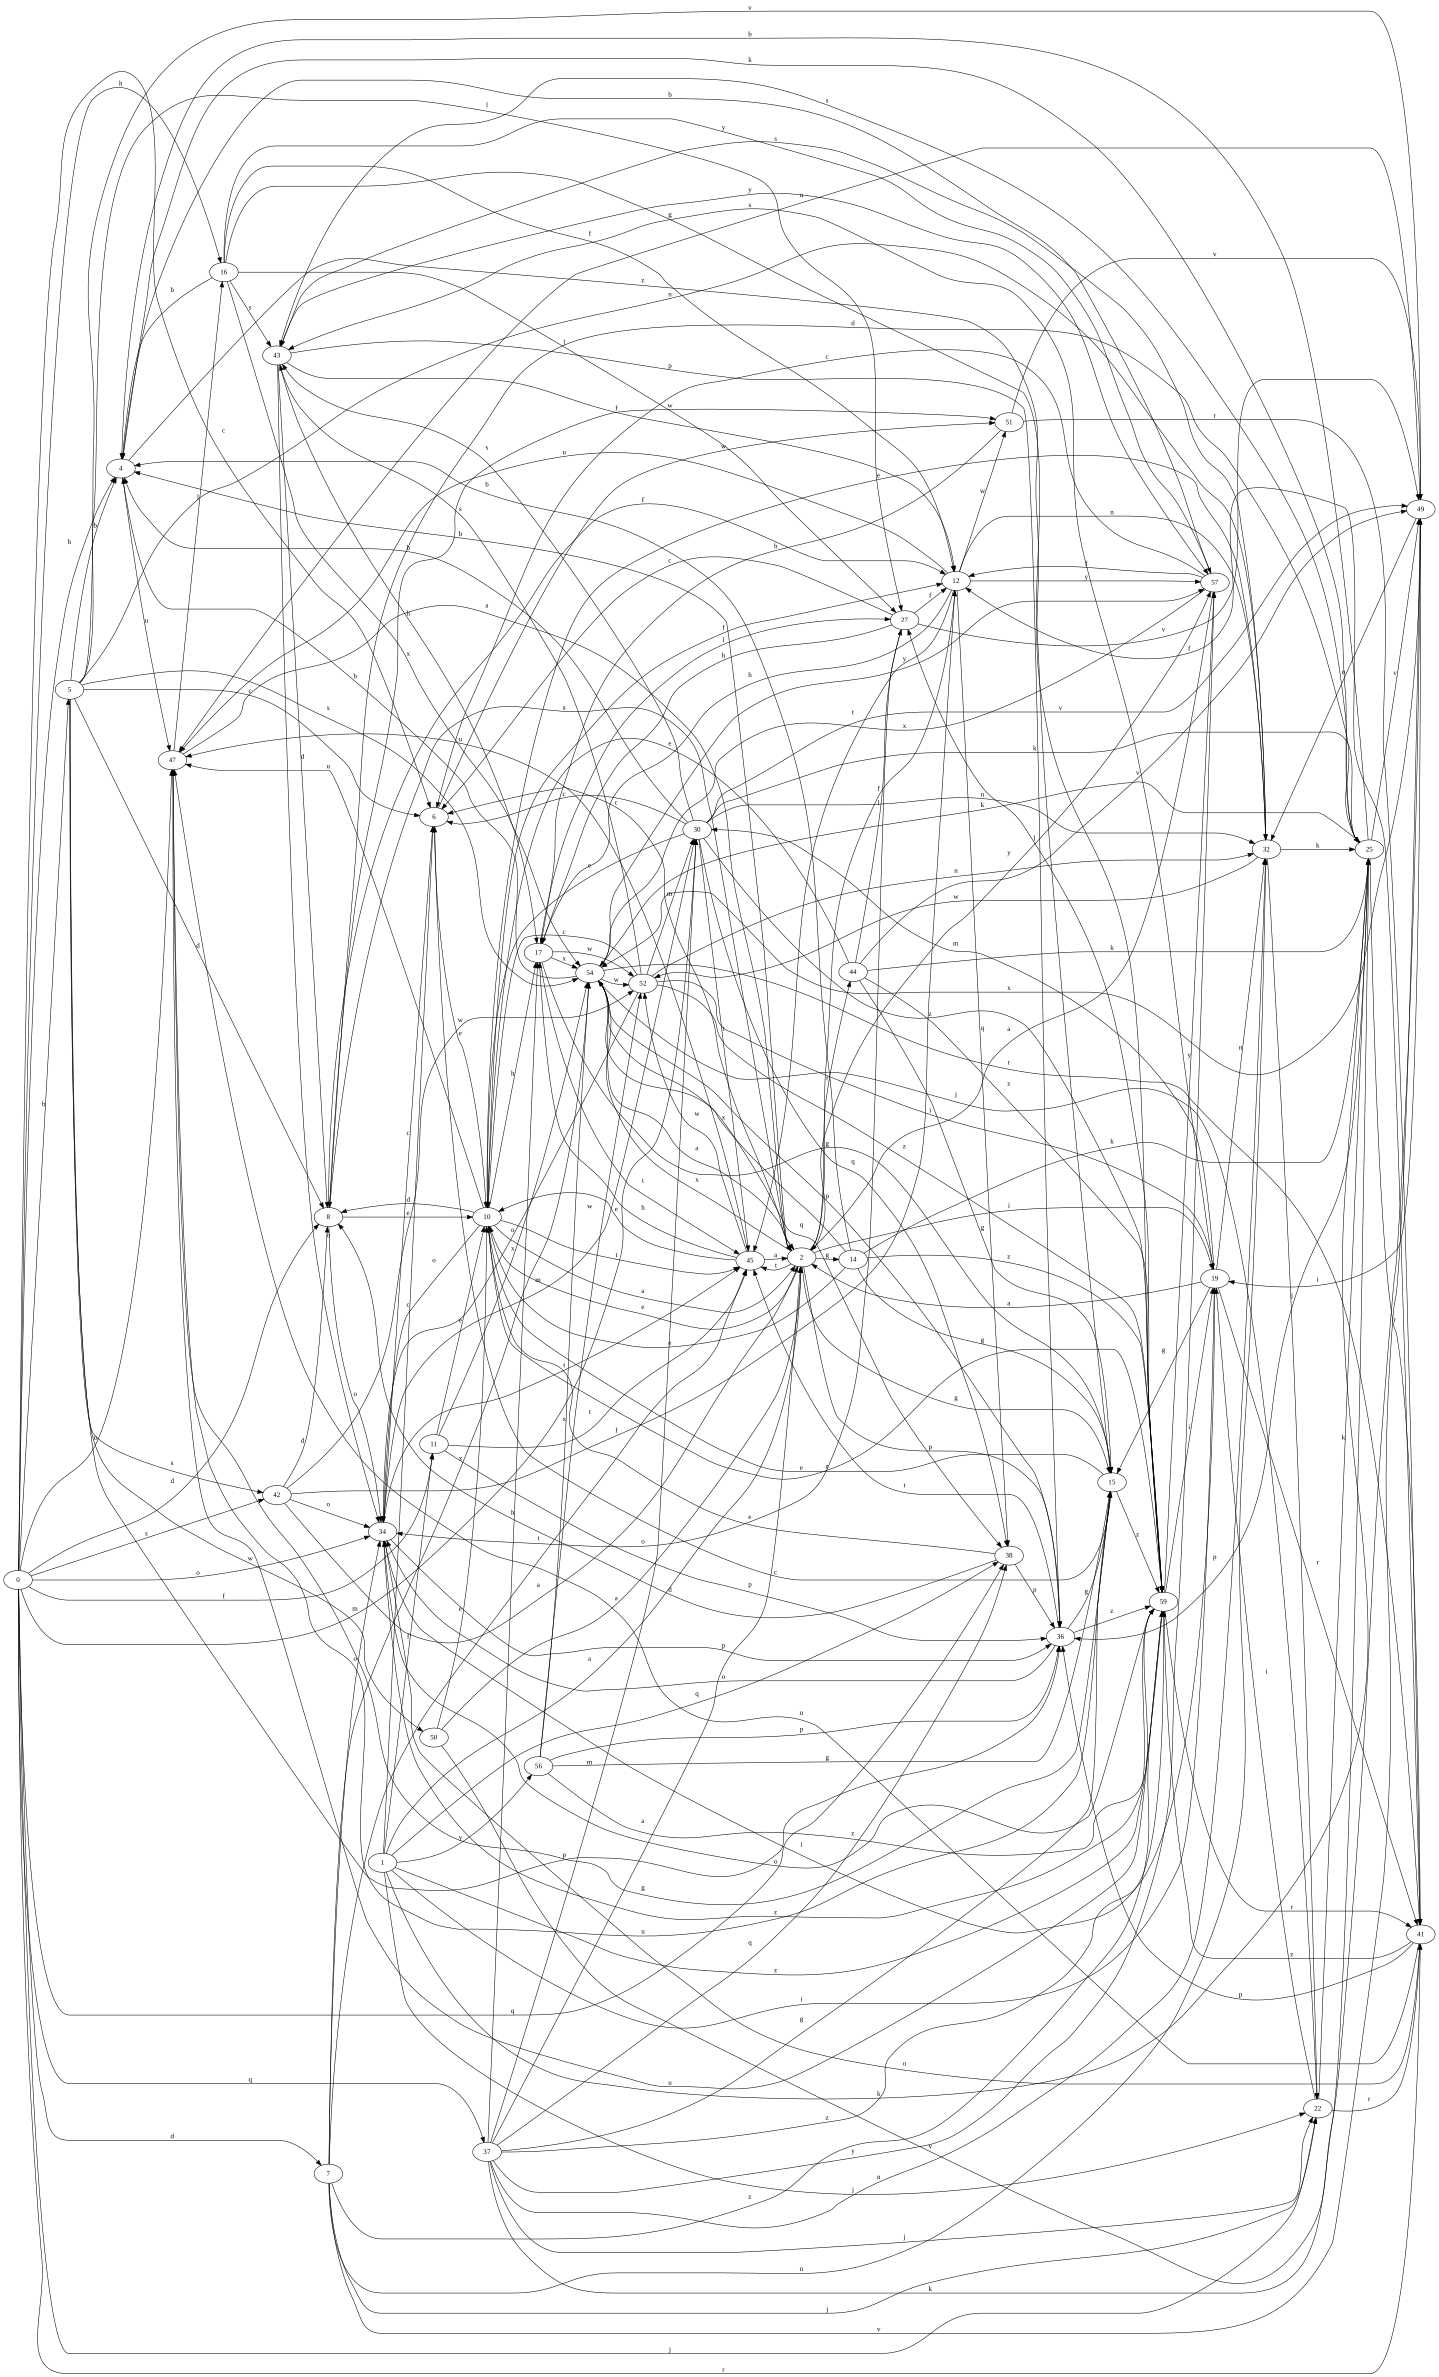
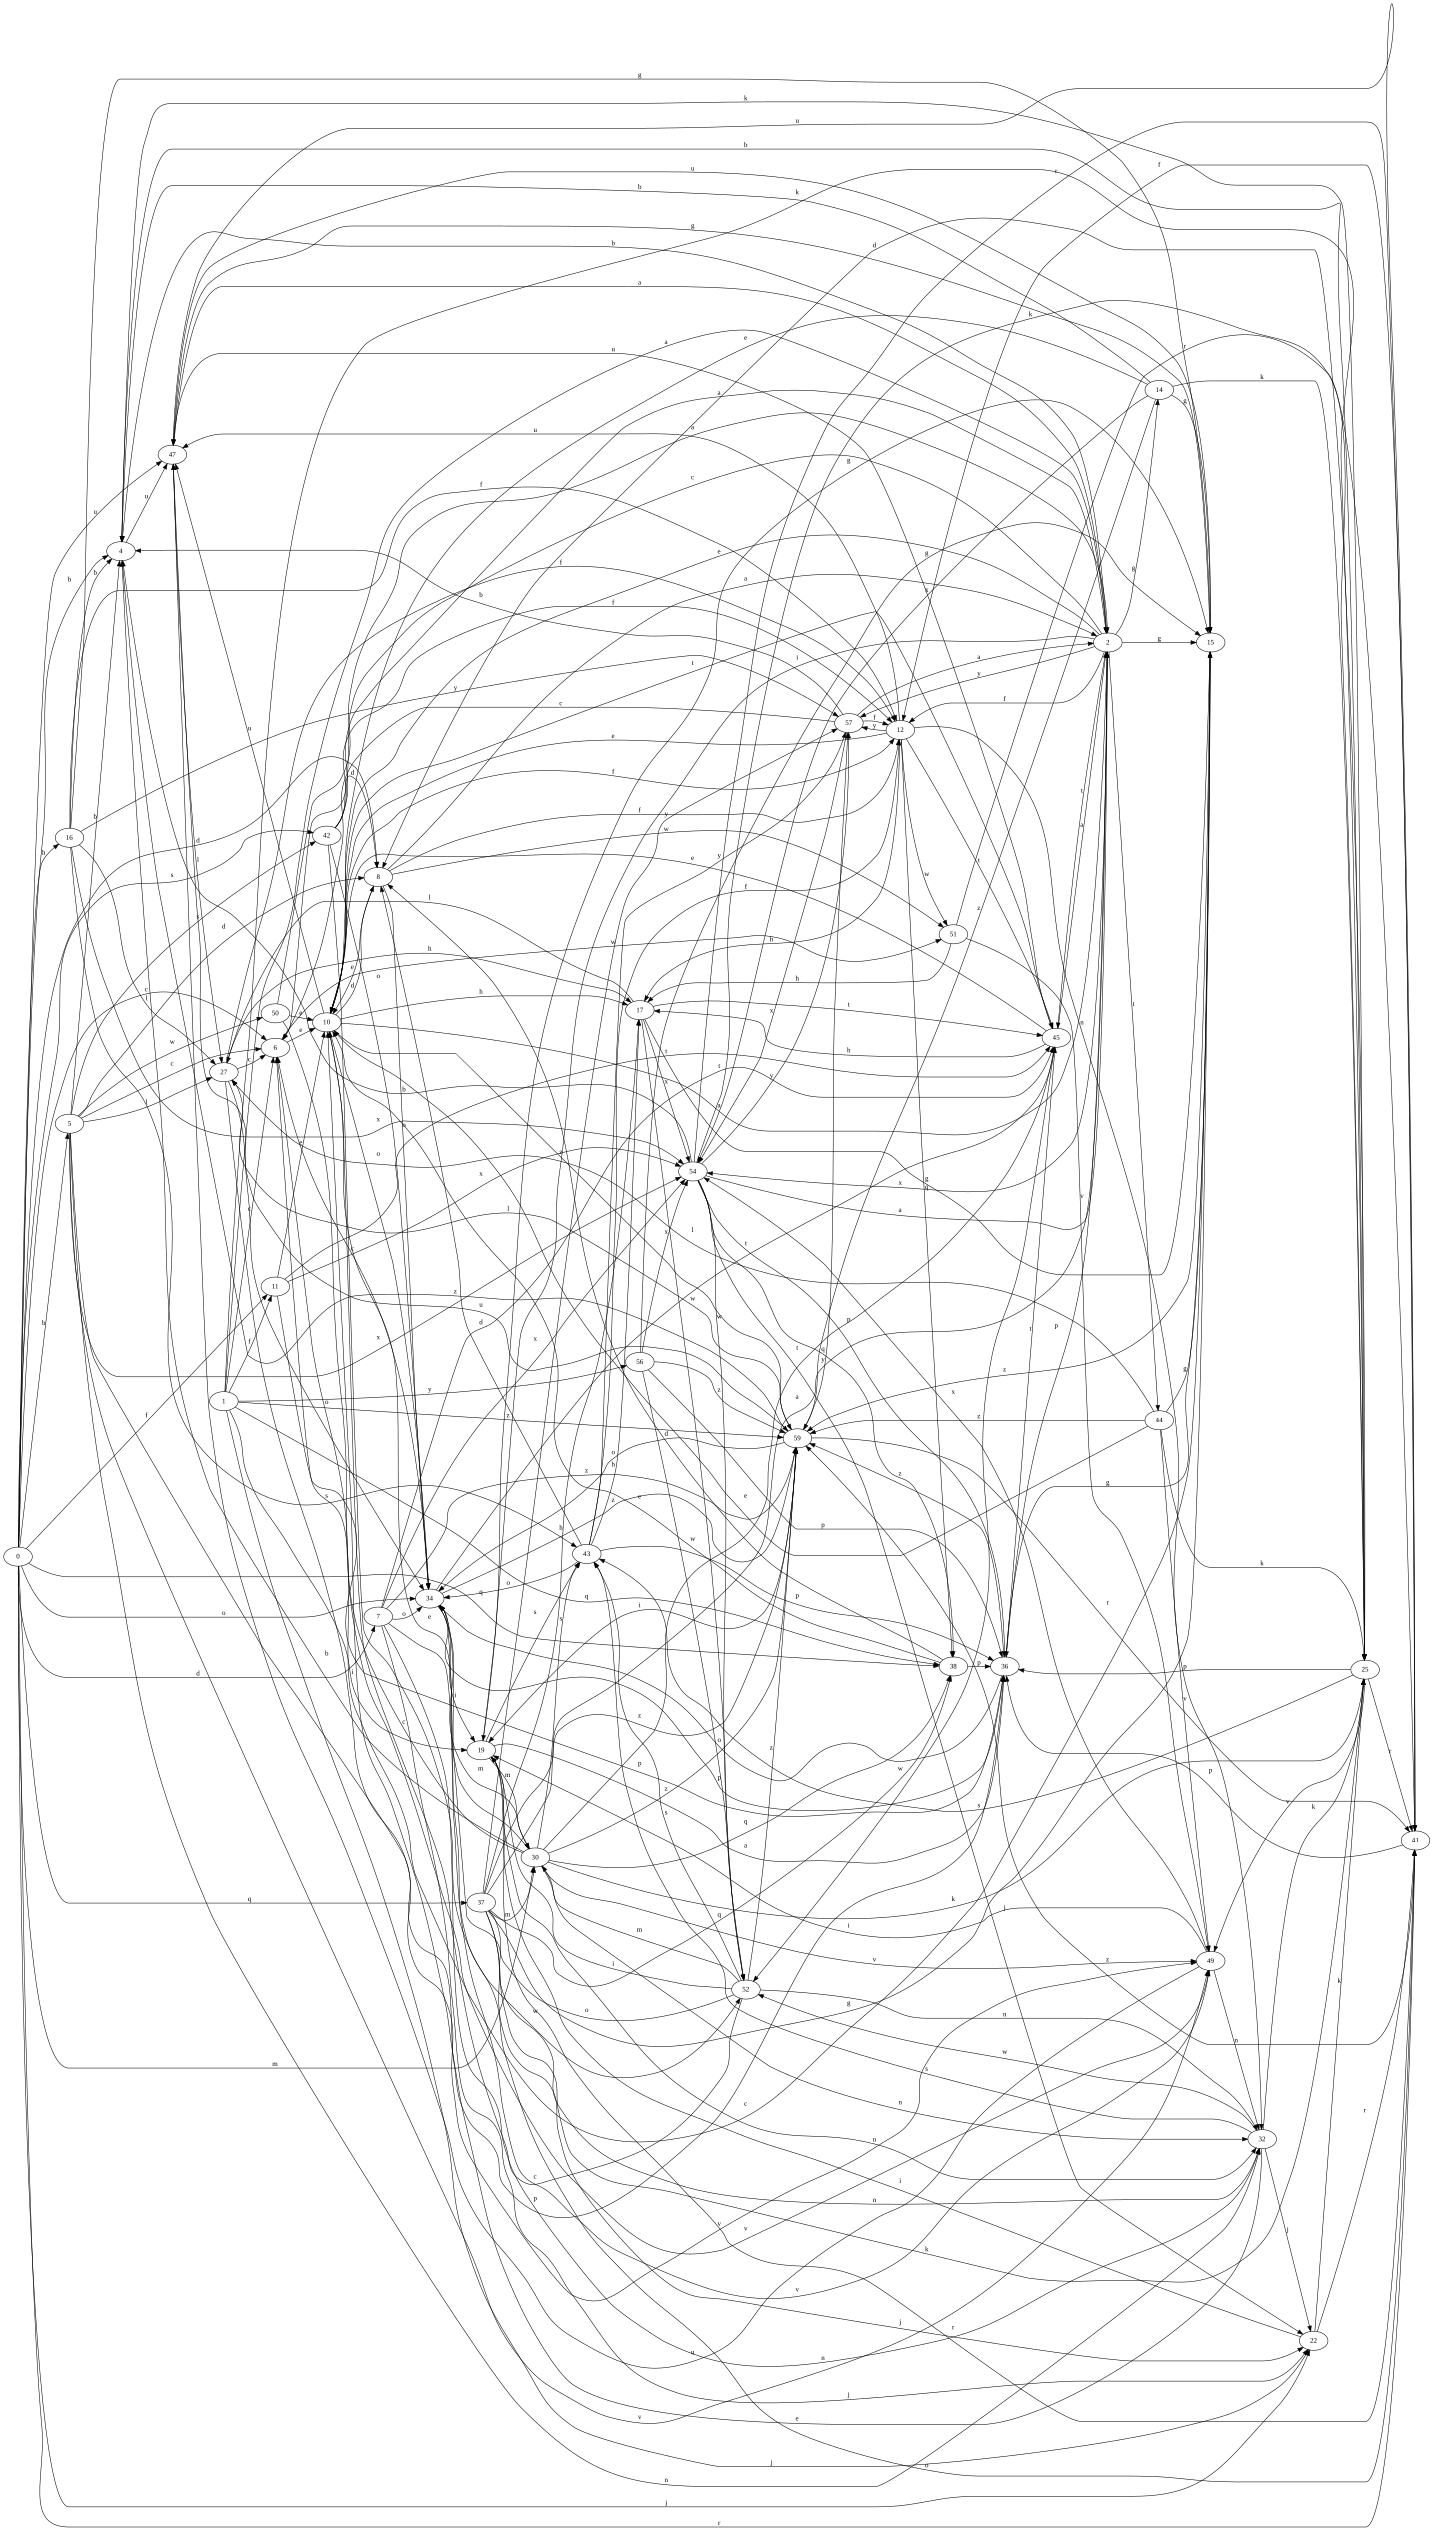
edge "47" -> "16": now "47" -> "27"
edge "19" -> "2": now "19" -> "36"
edge "15" -> "10": now "12" -> "10"
